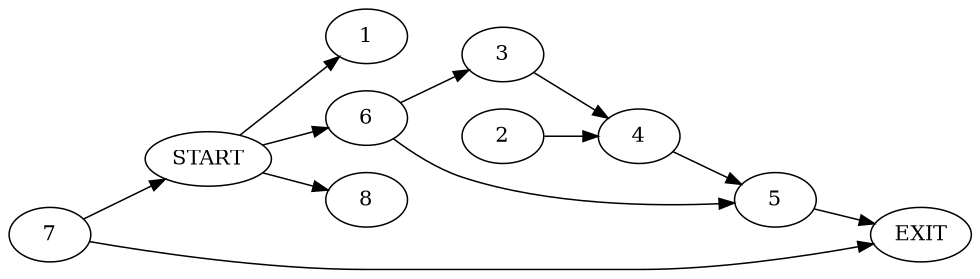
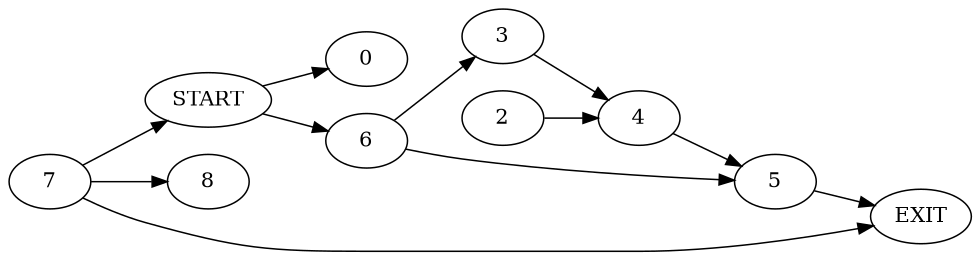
node "1": label "1" -> "0"
edge "START" -> "8": now "7" -> "8"
